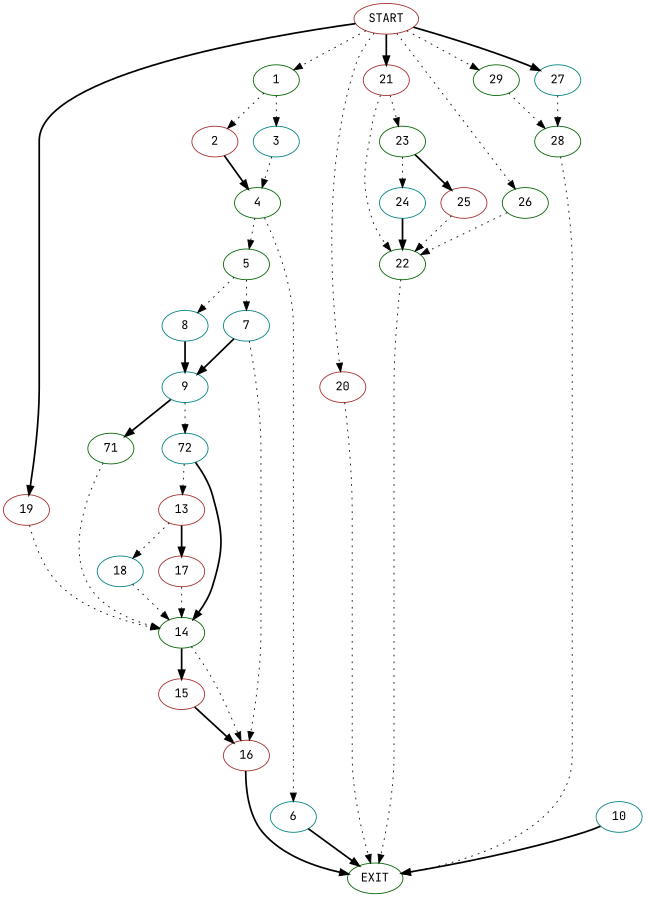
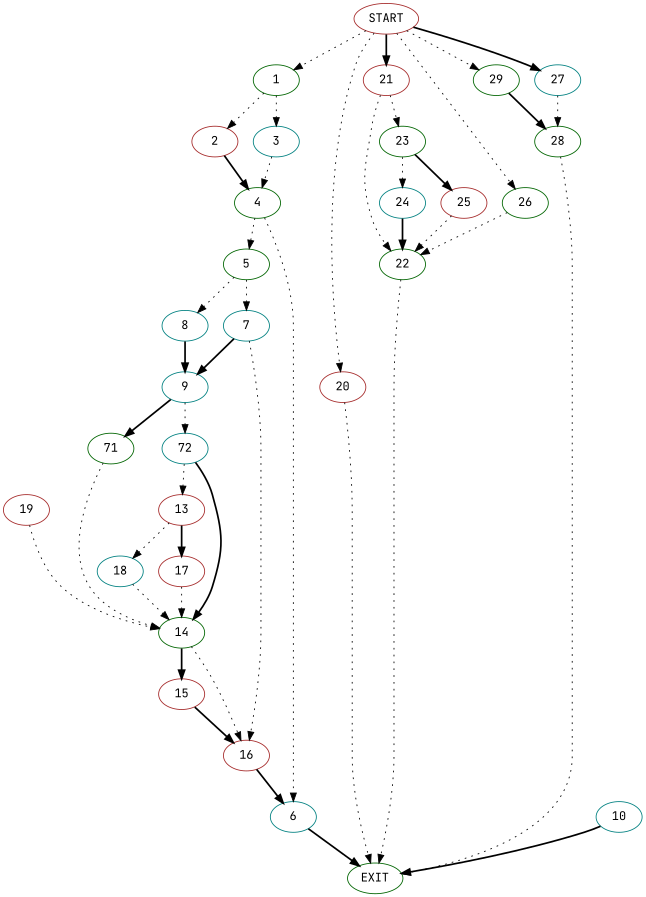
edge "29" -> "28": style dotted -> bold
edge "START" -> "19": removed
edge "16" -> "EXIT": now "16" -> "6"
